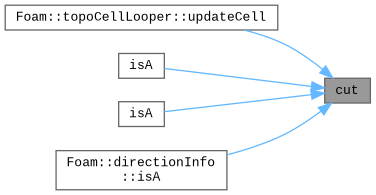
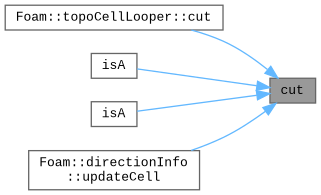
node "Foam::topoCellLooper::updateCell": label "Foam::topoCellLooper::updateCell" -> "Foam::topoCellLooper::cut"
node "Foam::directionInfo ::isA": label "Foam::directionInfo ::isA" -> "Foam::directionInfo ::updateCell"
